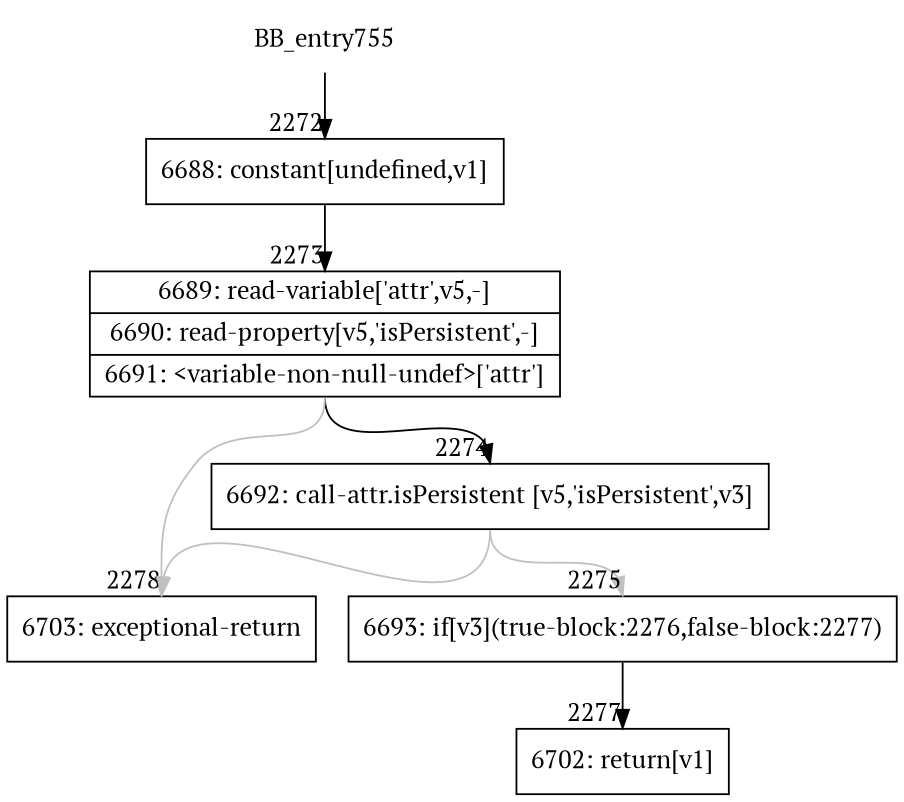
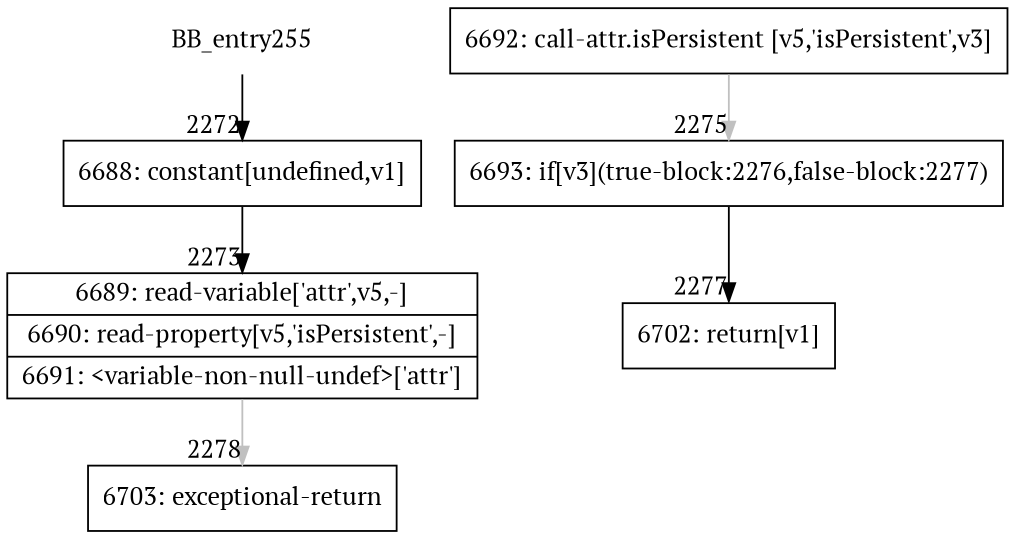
node "BB_entry755": label "BB_entry755" -> "BB_entry255"
edge "6689: read-variable['attr',v5,-]" -> "6692: call-attr.isPersistent [v5,'isPersistent',v3]": removed
edge "6692: call-attr.isPersistent [v5,'isPersistent',v3]" -> "6703: exceptional-return": removed
